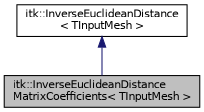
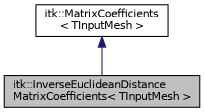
node "itk::InverseEuclideanDistance < TInputMesh >": label "itk::InverseEuclideanDistance < TInputMesh >" -> "itk::MatrixCoefficients < TInputMesh >"
